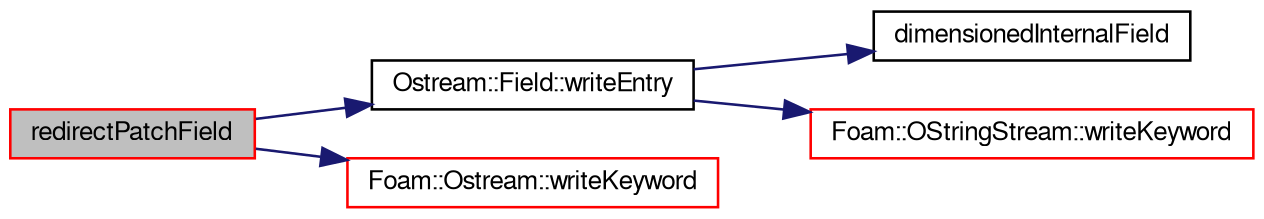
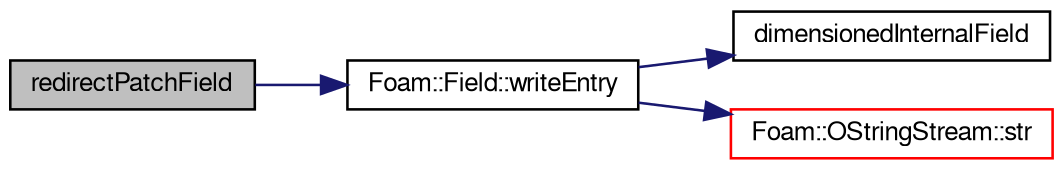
node "Ostream::Field::writeEntry": label "Ostream::Field::writeEntry" -> "Foam::Field::writeEntry"
node "redirectPatchField": color red -> black
node "Foam::OStringStream::writeKeyword": label "Foam::OStringStream::writeKeyword" -> "Foam::OStringStream::str"
node "Foam::Ostream::writeKeyword": removed
